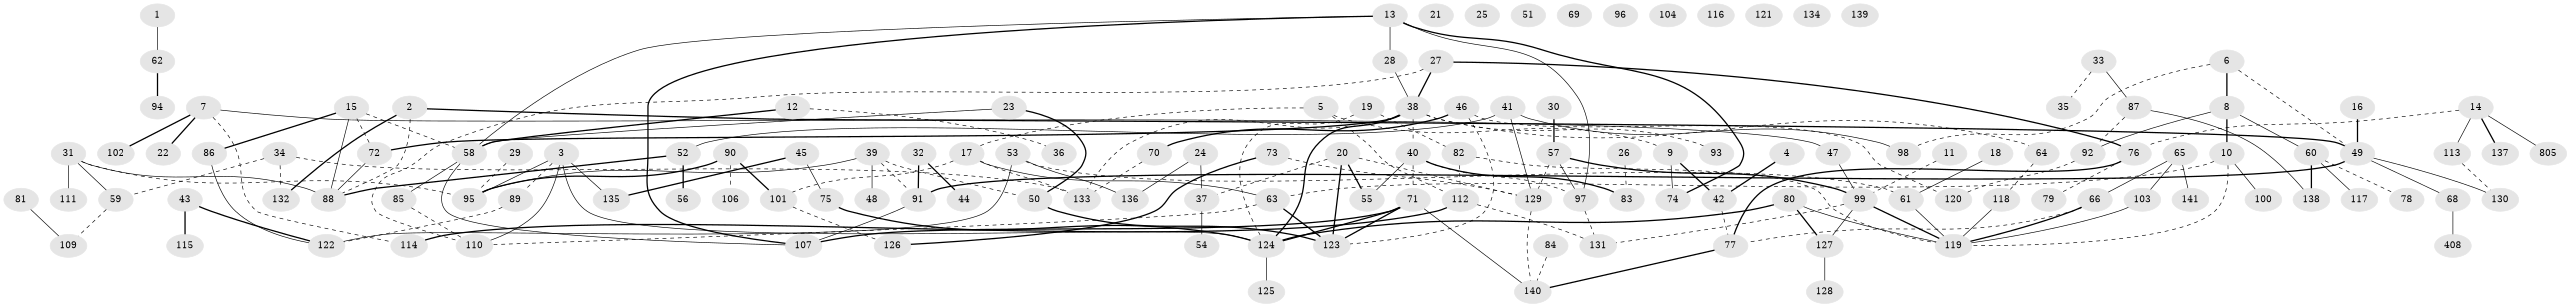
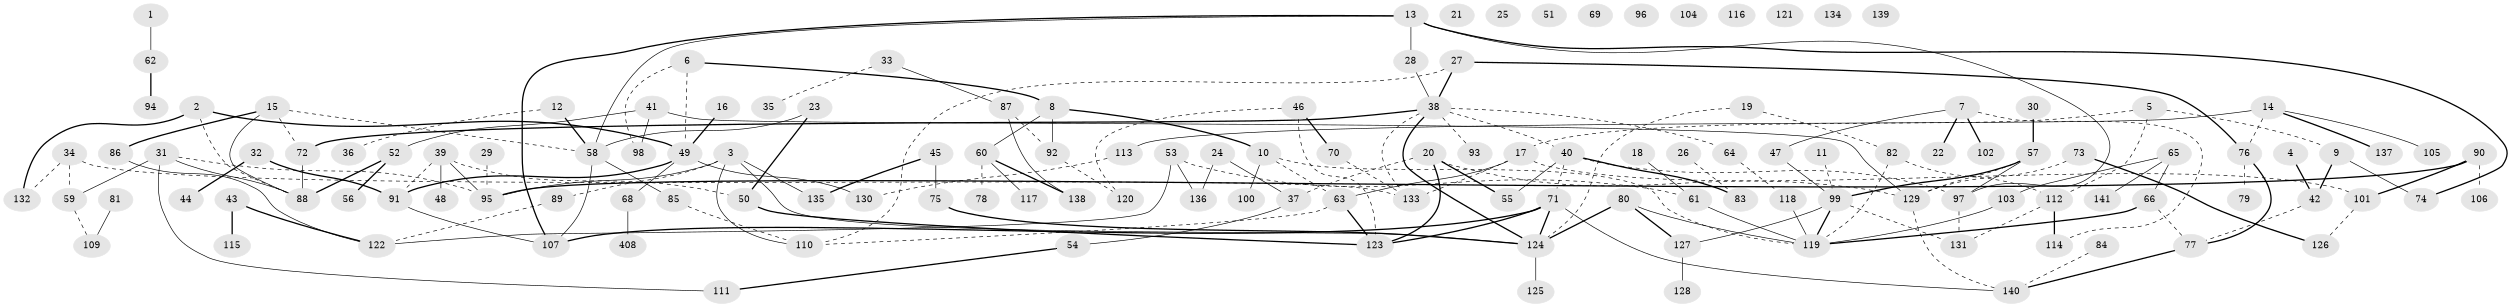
node "805": label "805" -> "105"
edge "54" -- "111": added
